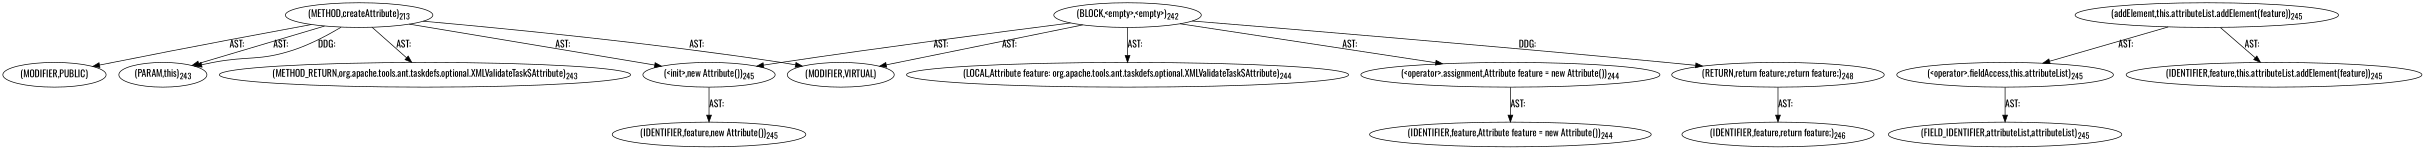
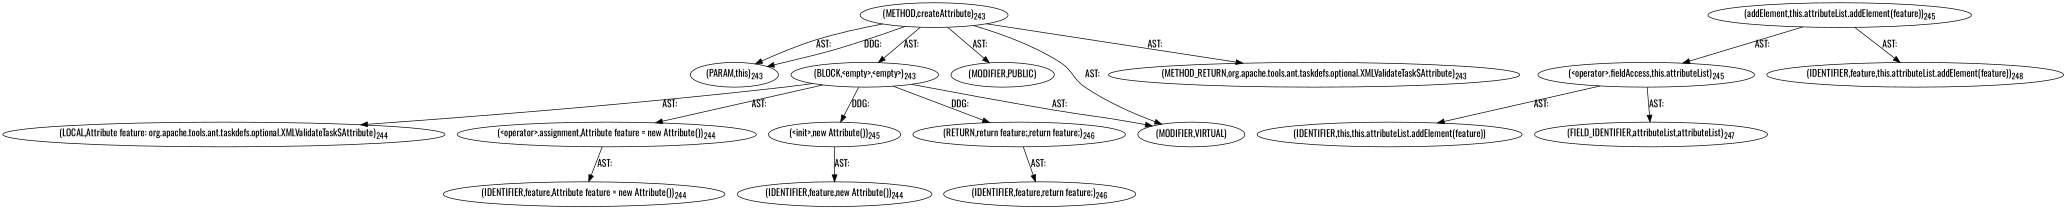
node "(METHOD,createAttribute)": text "213" -> "243"
node "(BLOCK,<empty>,<empty>)": text "242" -> "243"
edge "(METHOD,createAttribute)" -> "(<init>,new Attribute())": now "(METHOD,createAttribute)" -> "(BLOCK,<empty>,<empty>)"
edge "(BLOCK,<empty>,<empty>)" -> "(<init>,new Attribute())": label "AST: " -> "DDG: "
node "(RETURN,return feature;,return feature;)": text "248" -> "246"
node "(IDENTIFIER,feature,this.attributeList.addElement(feature))": text "245" -> "248"
node "(IDENTIFIER,feature,new Attribute())": text "245" -> "244"
node "(FIELD_IDENTIFIER,attributeList,attributeList)": text "245" -> "247"
node "(IDENTIFIER,this,this.attributeList.addElement(feature))": added
